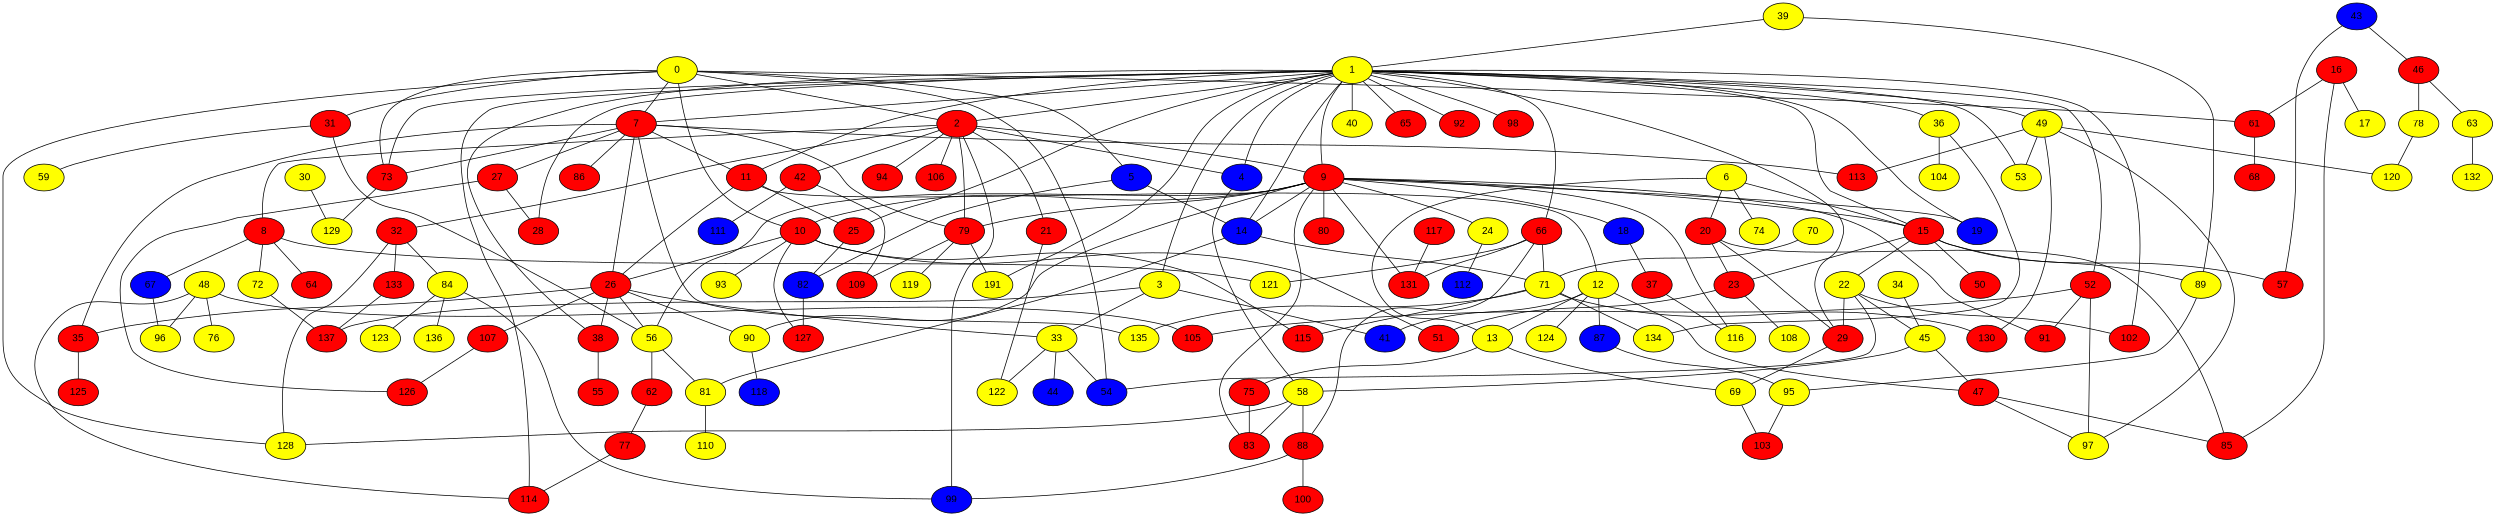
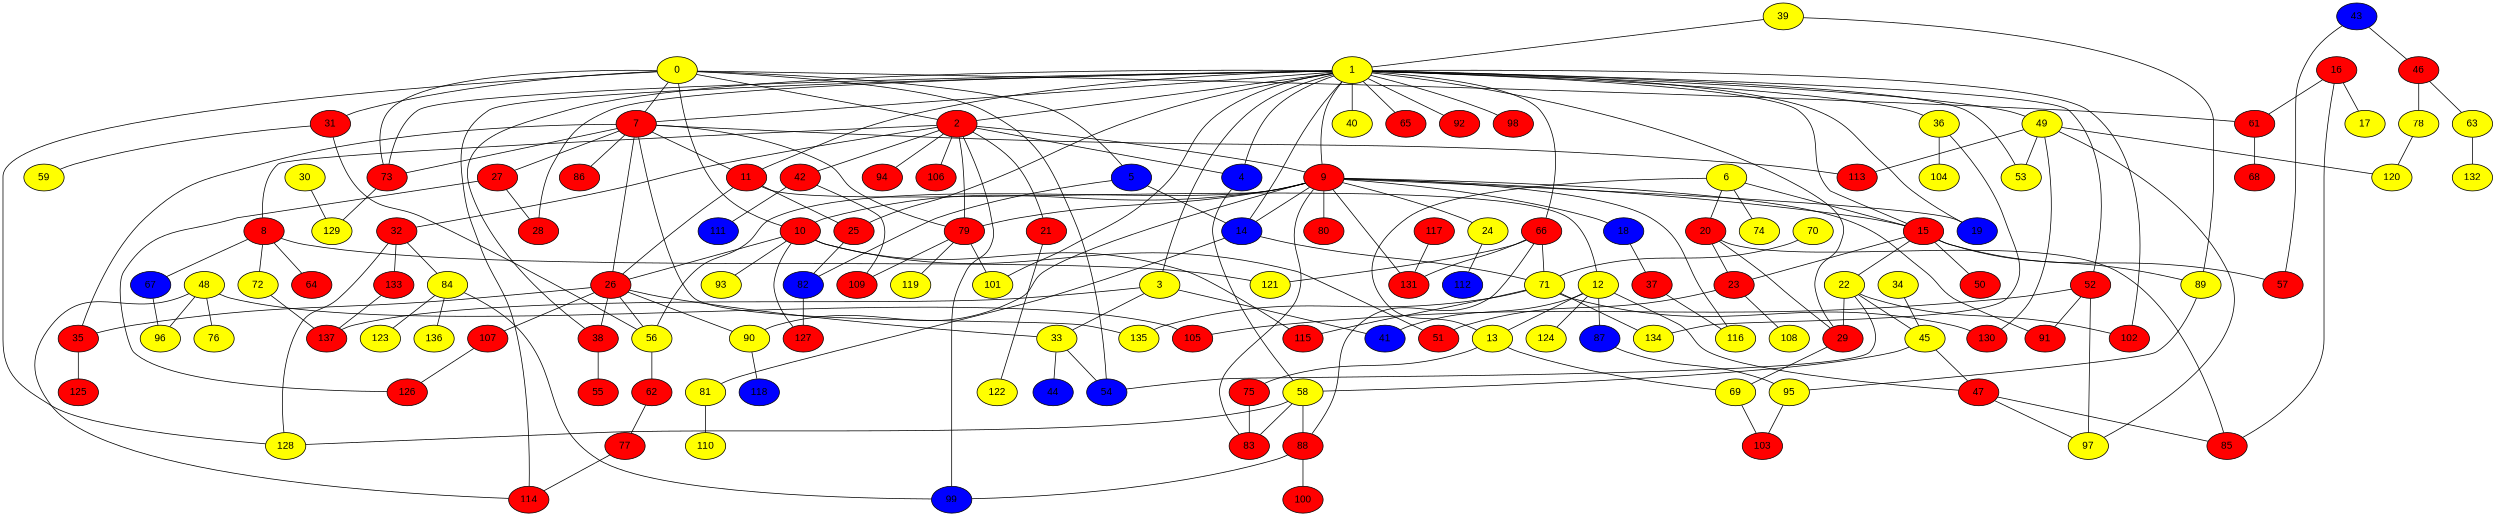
node "191": label "191" -> "101"
edge "56" -- "81": removed
edge "33" -- "122": removed
